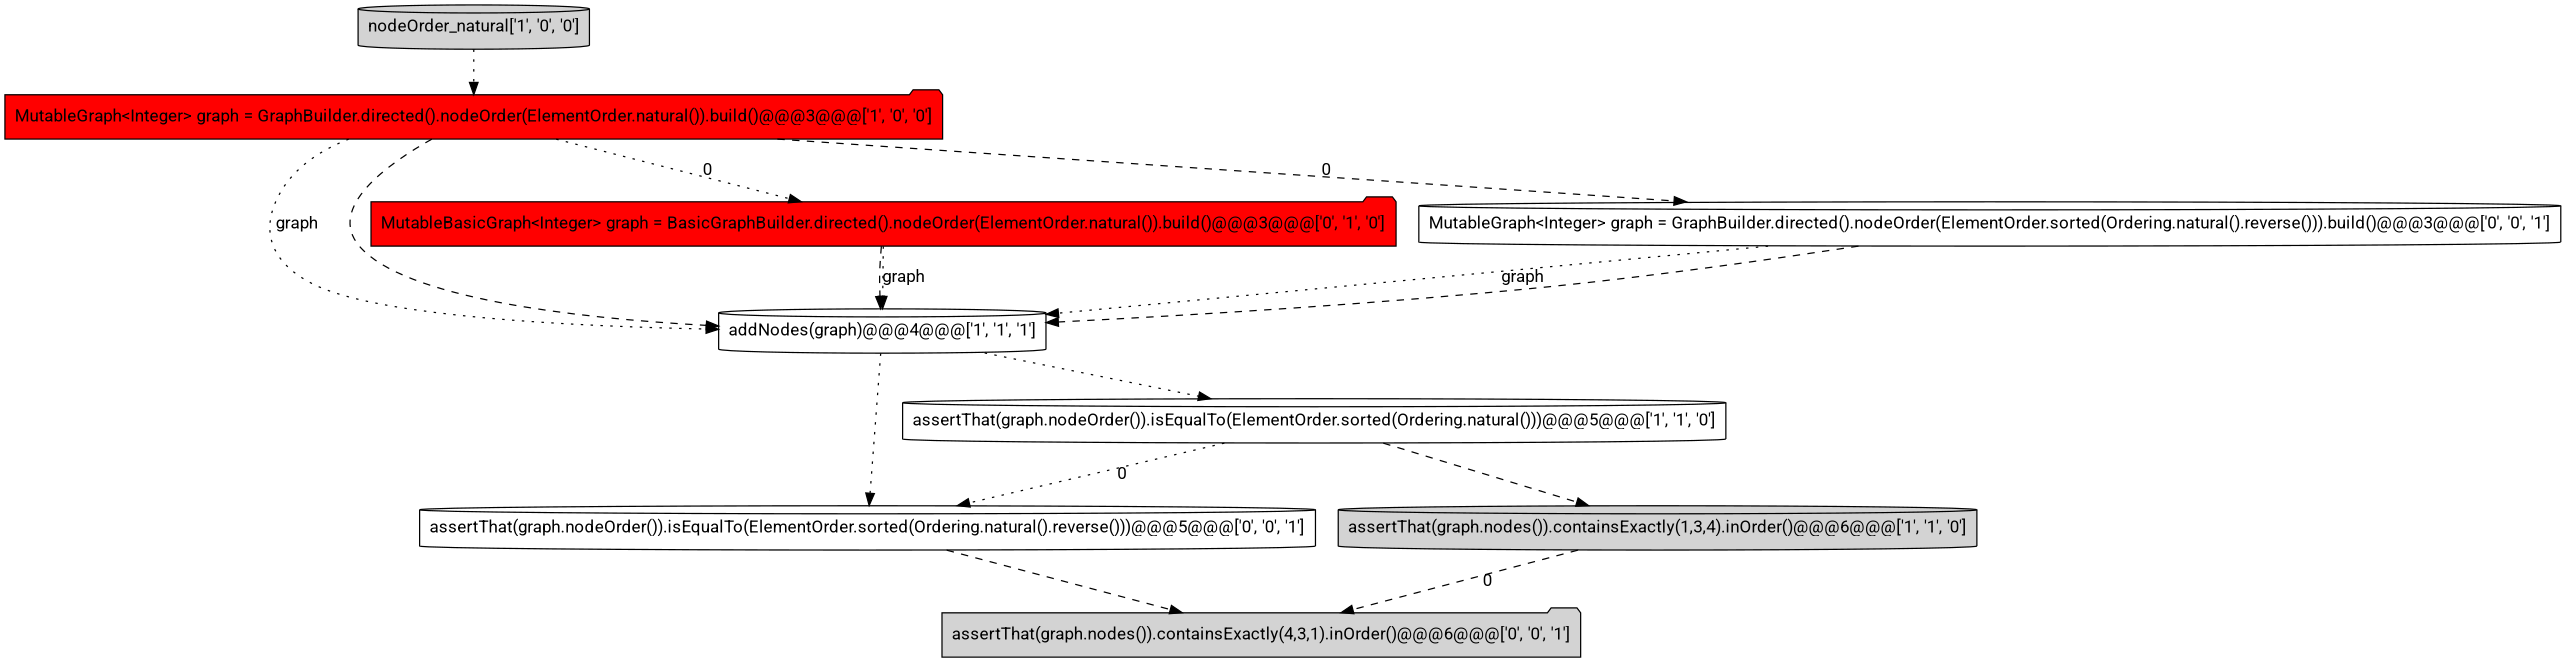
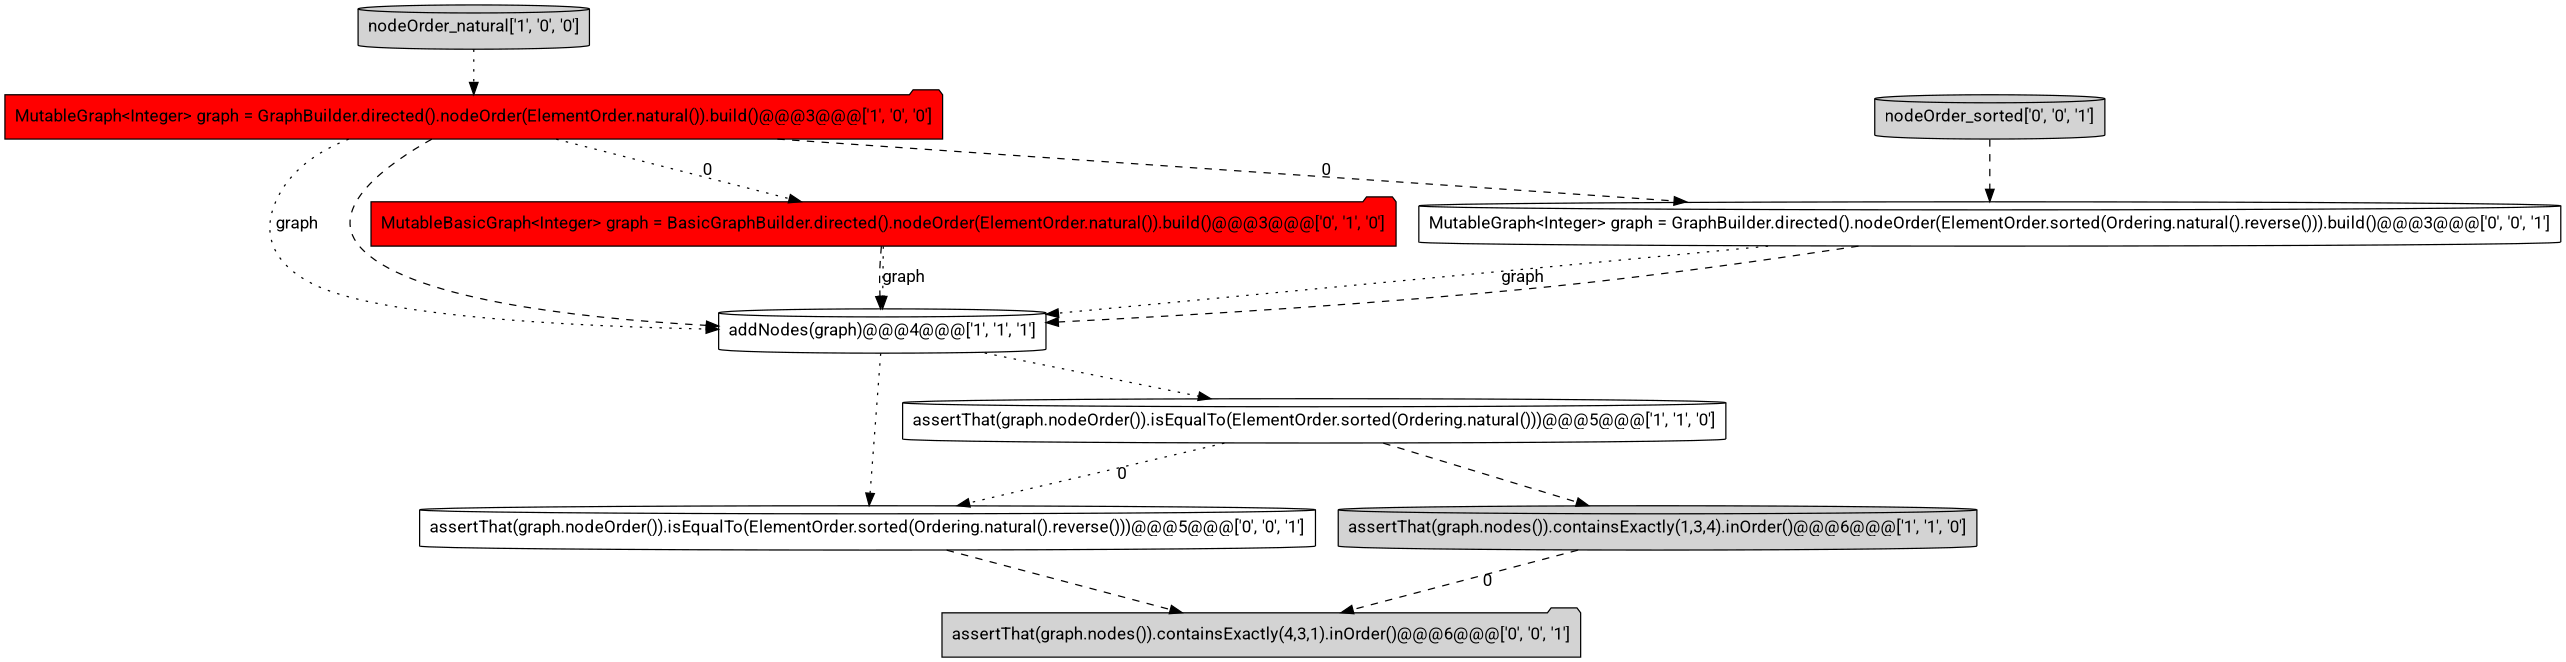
node "nodeOrder_sorted['0', '0', '1']": added
